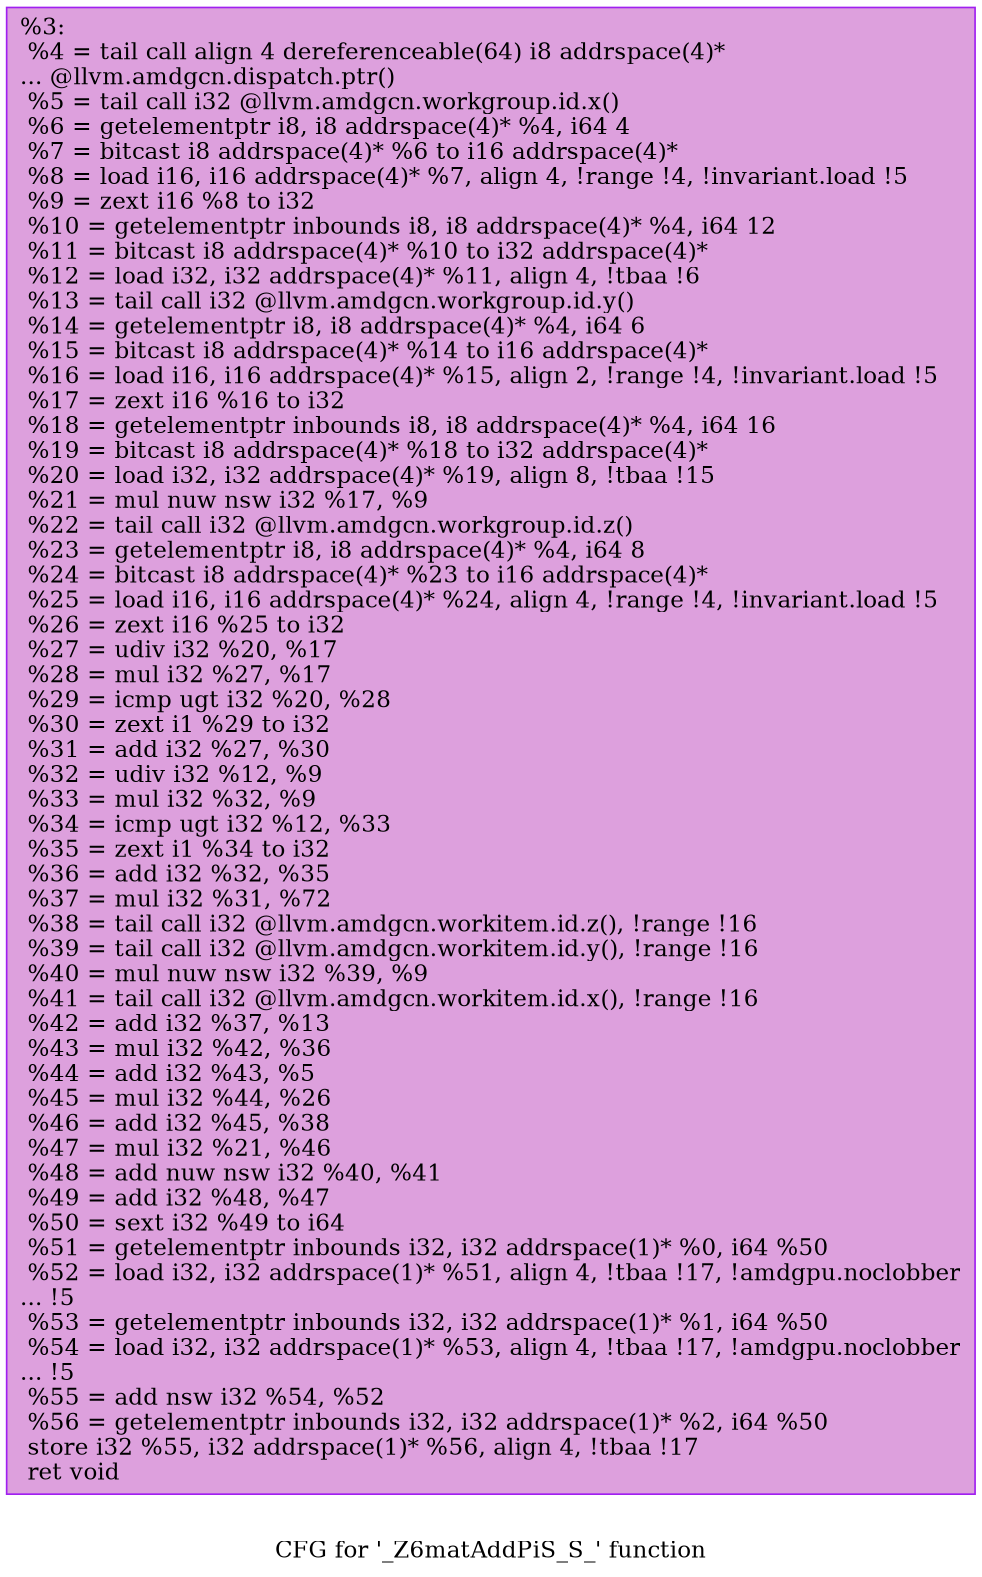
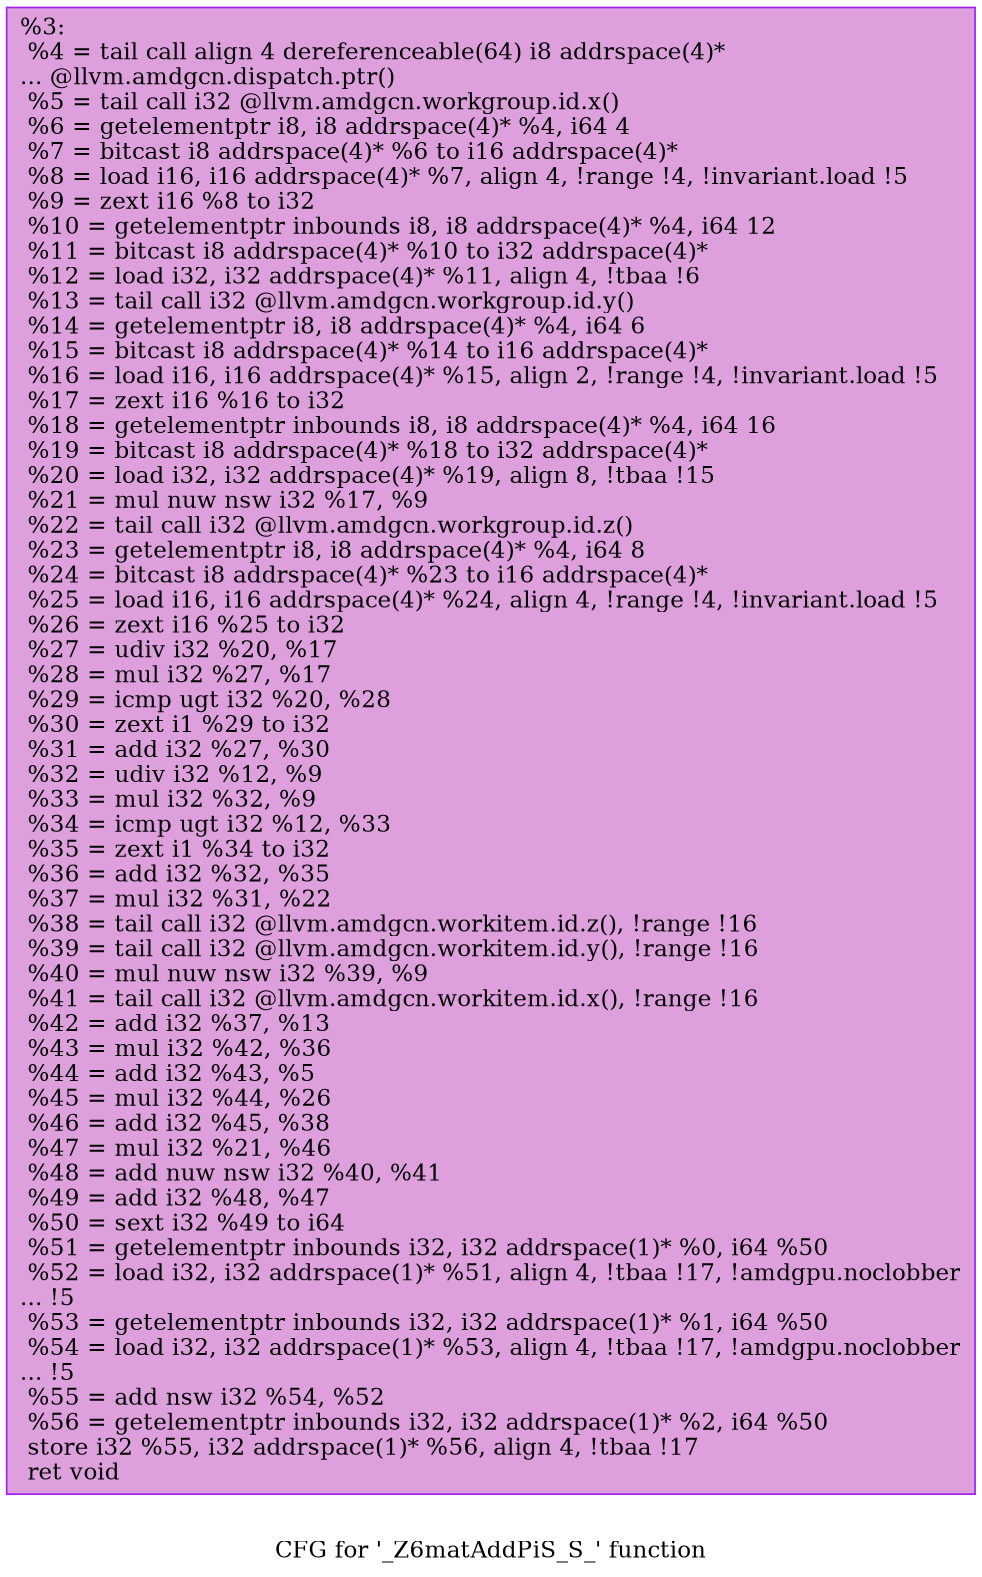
node "%3:": text "%37 = mul i32 %31, %72" -> "%37 = mul i32 %31, %22"
